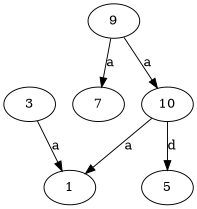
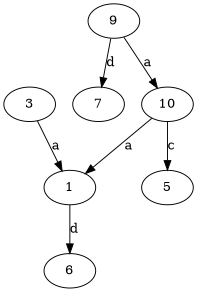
edge "9" -> "7": label "a" -> "d"
edge "10" -> "5": label "d" -> "c"
node "6": added
